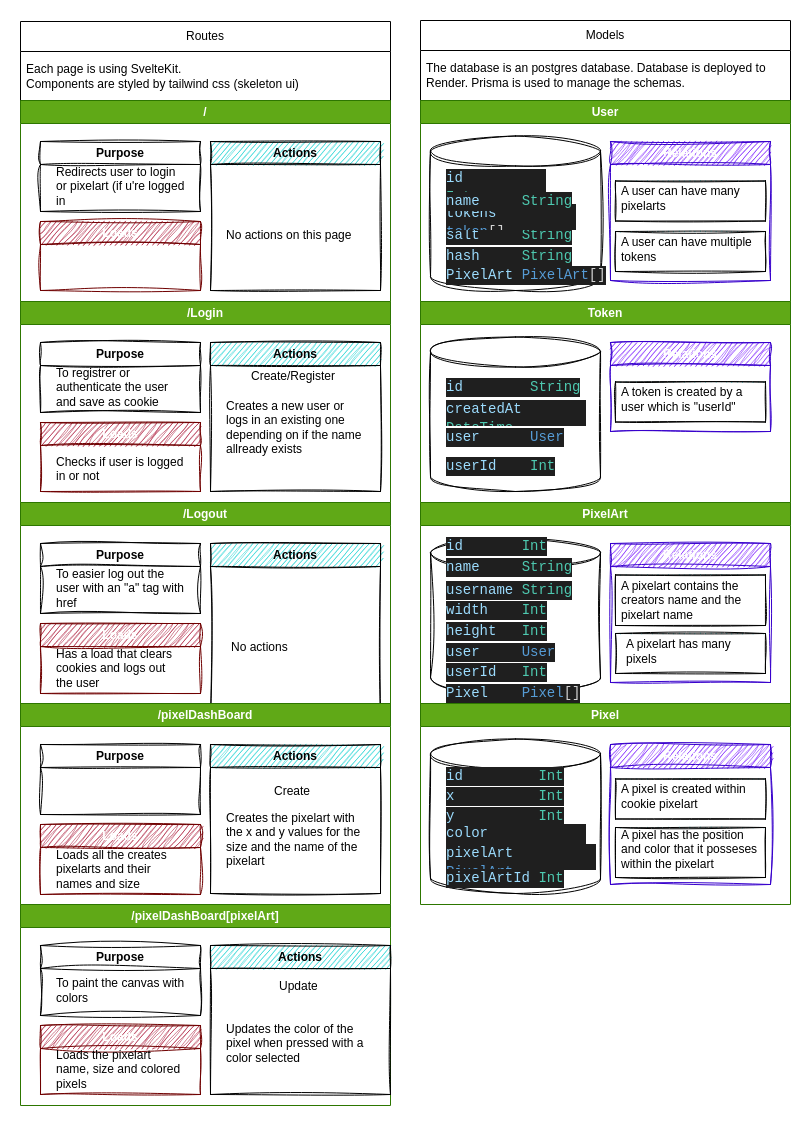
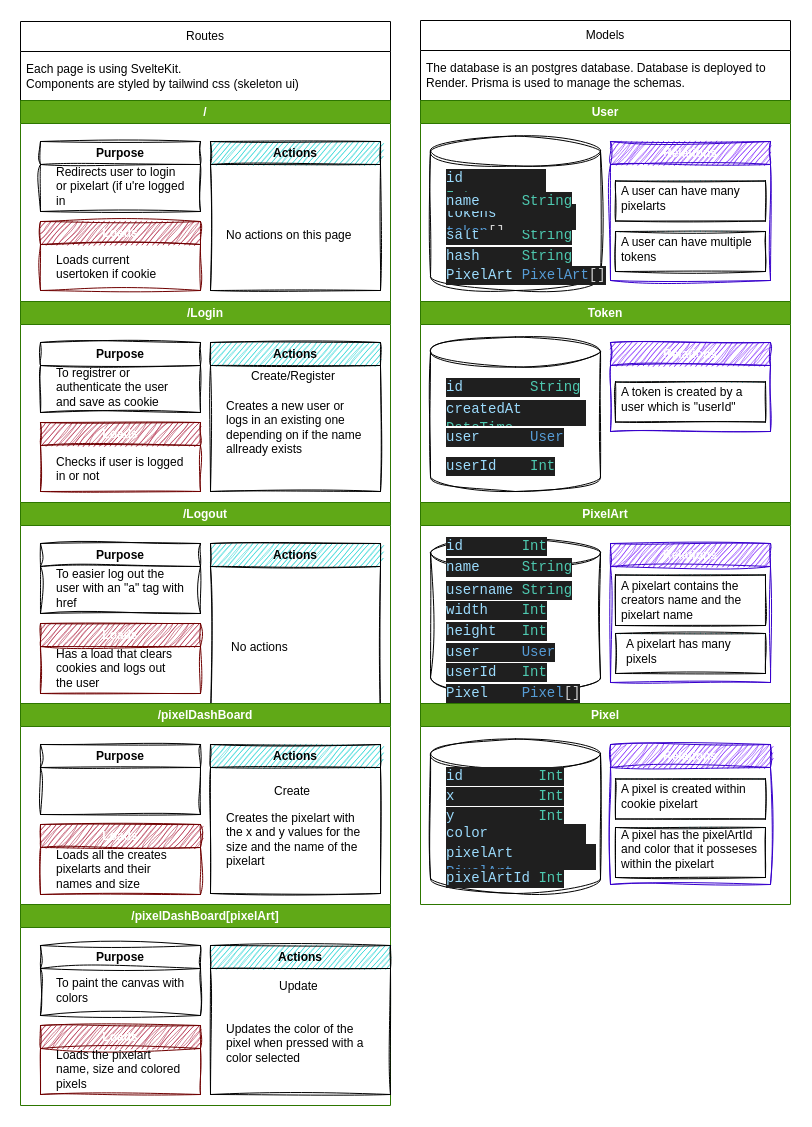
node "Loads current usertoken if cookie": added
node "A pixel has the position and color that it posseses within the pixelart": label "A pixel has the position and color that it posseses within the pixelart" -> "A pixel has the pixelArtId and color that it posseses within the pixelart"
